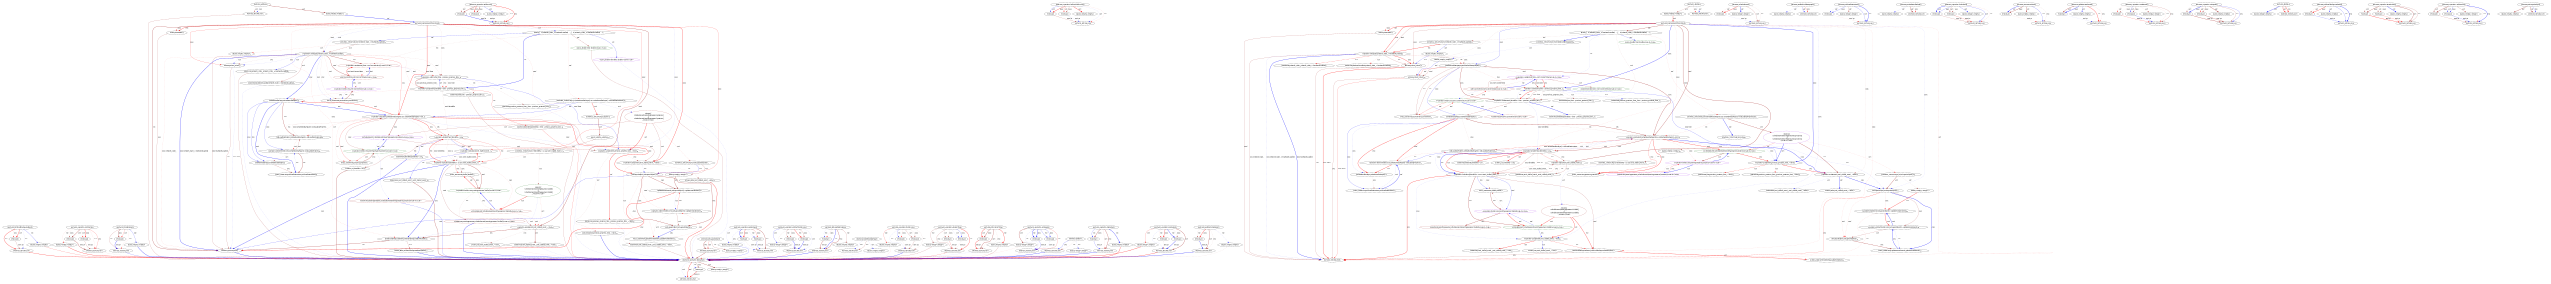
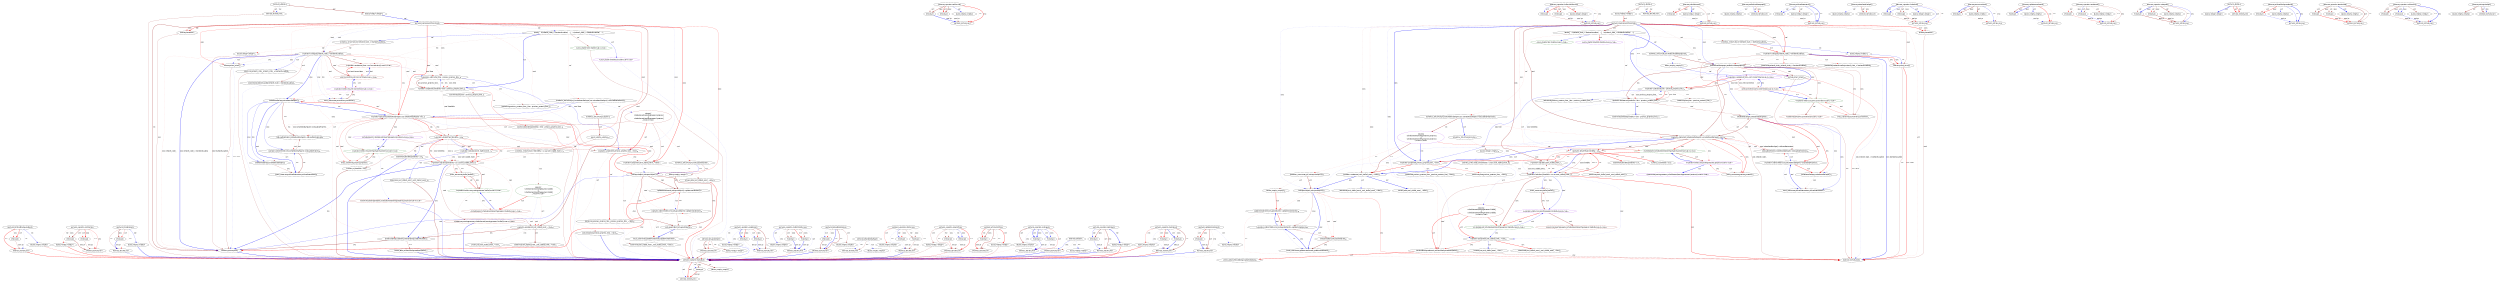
node "<(LOCAL,double timedelta: double)<SUB>13</SUB>>": added
edge "(CONTROL_STRUCTURE,IF,if (MediaShouldBeOpaque()))" -> "(MediaShouldBeOpaque,MediaShouldBeOpaque())": added, label "AST:"
edge "(MediaShouldBeOpaque,MediaShouldBeOpaque())" -> "<(WTF.CurrentTime,WTF::CurrentTime())<SUB>12</SUB>>": added, label "CDG:"
edge "(MediaShouldBeOpaque,MediaShouldBeOpaque())" -> "<(<operator>.fieldAccess,WTF::CurrentTime)<SUB>12</SUB>>": added, label "CDG:"
node "<(IDENTIFIER,time,time = WTF::CurrentTime())<SUB>12</SUB>>": removed
edge "<(WTF.CurrentTime,WTF::CurrentTime())<SUB>12</SUB>>" -> "<(<operator>.fieldAccess,WTF::CurrentTime)<SUB>12</SUB>>": style dotted -> bold
edge "<(<operator>.fieldAccess,WTF::CurrentTime)<SUB>12</SUB>>" -> "<(IDENTIFIER,WTF,WTF::CurrentTime())<SUB>12</SUB>>": color blue -> brown
